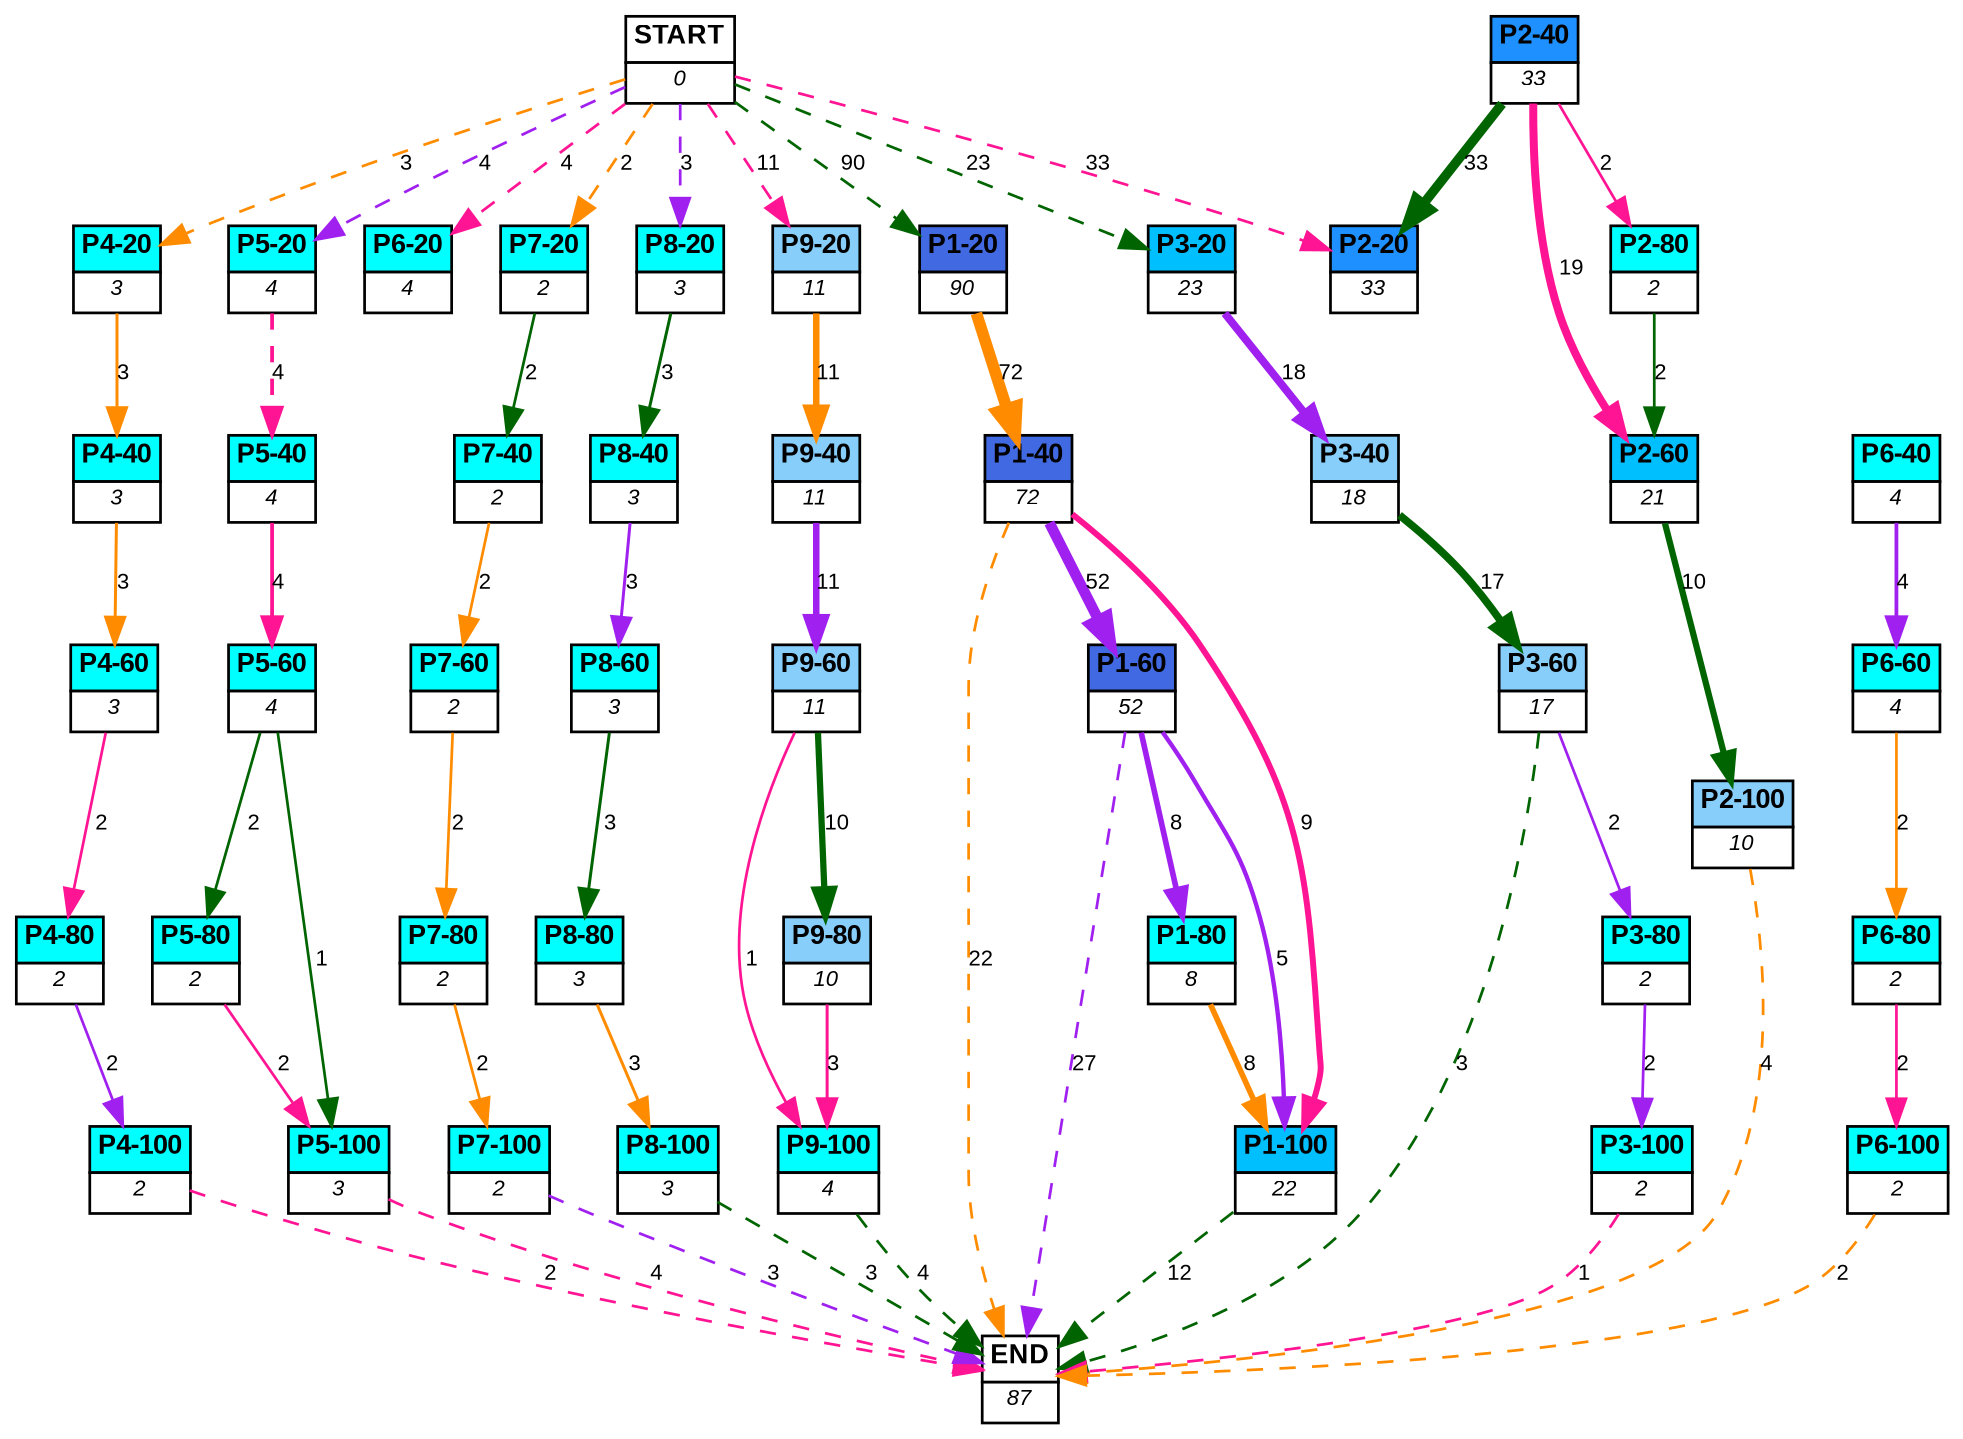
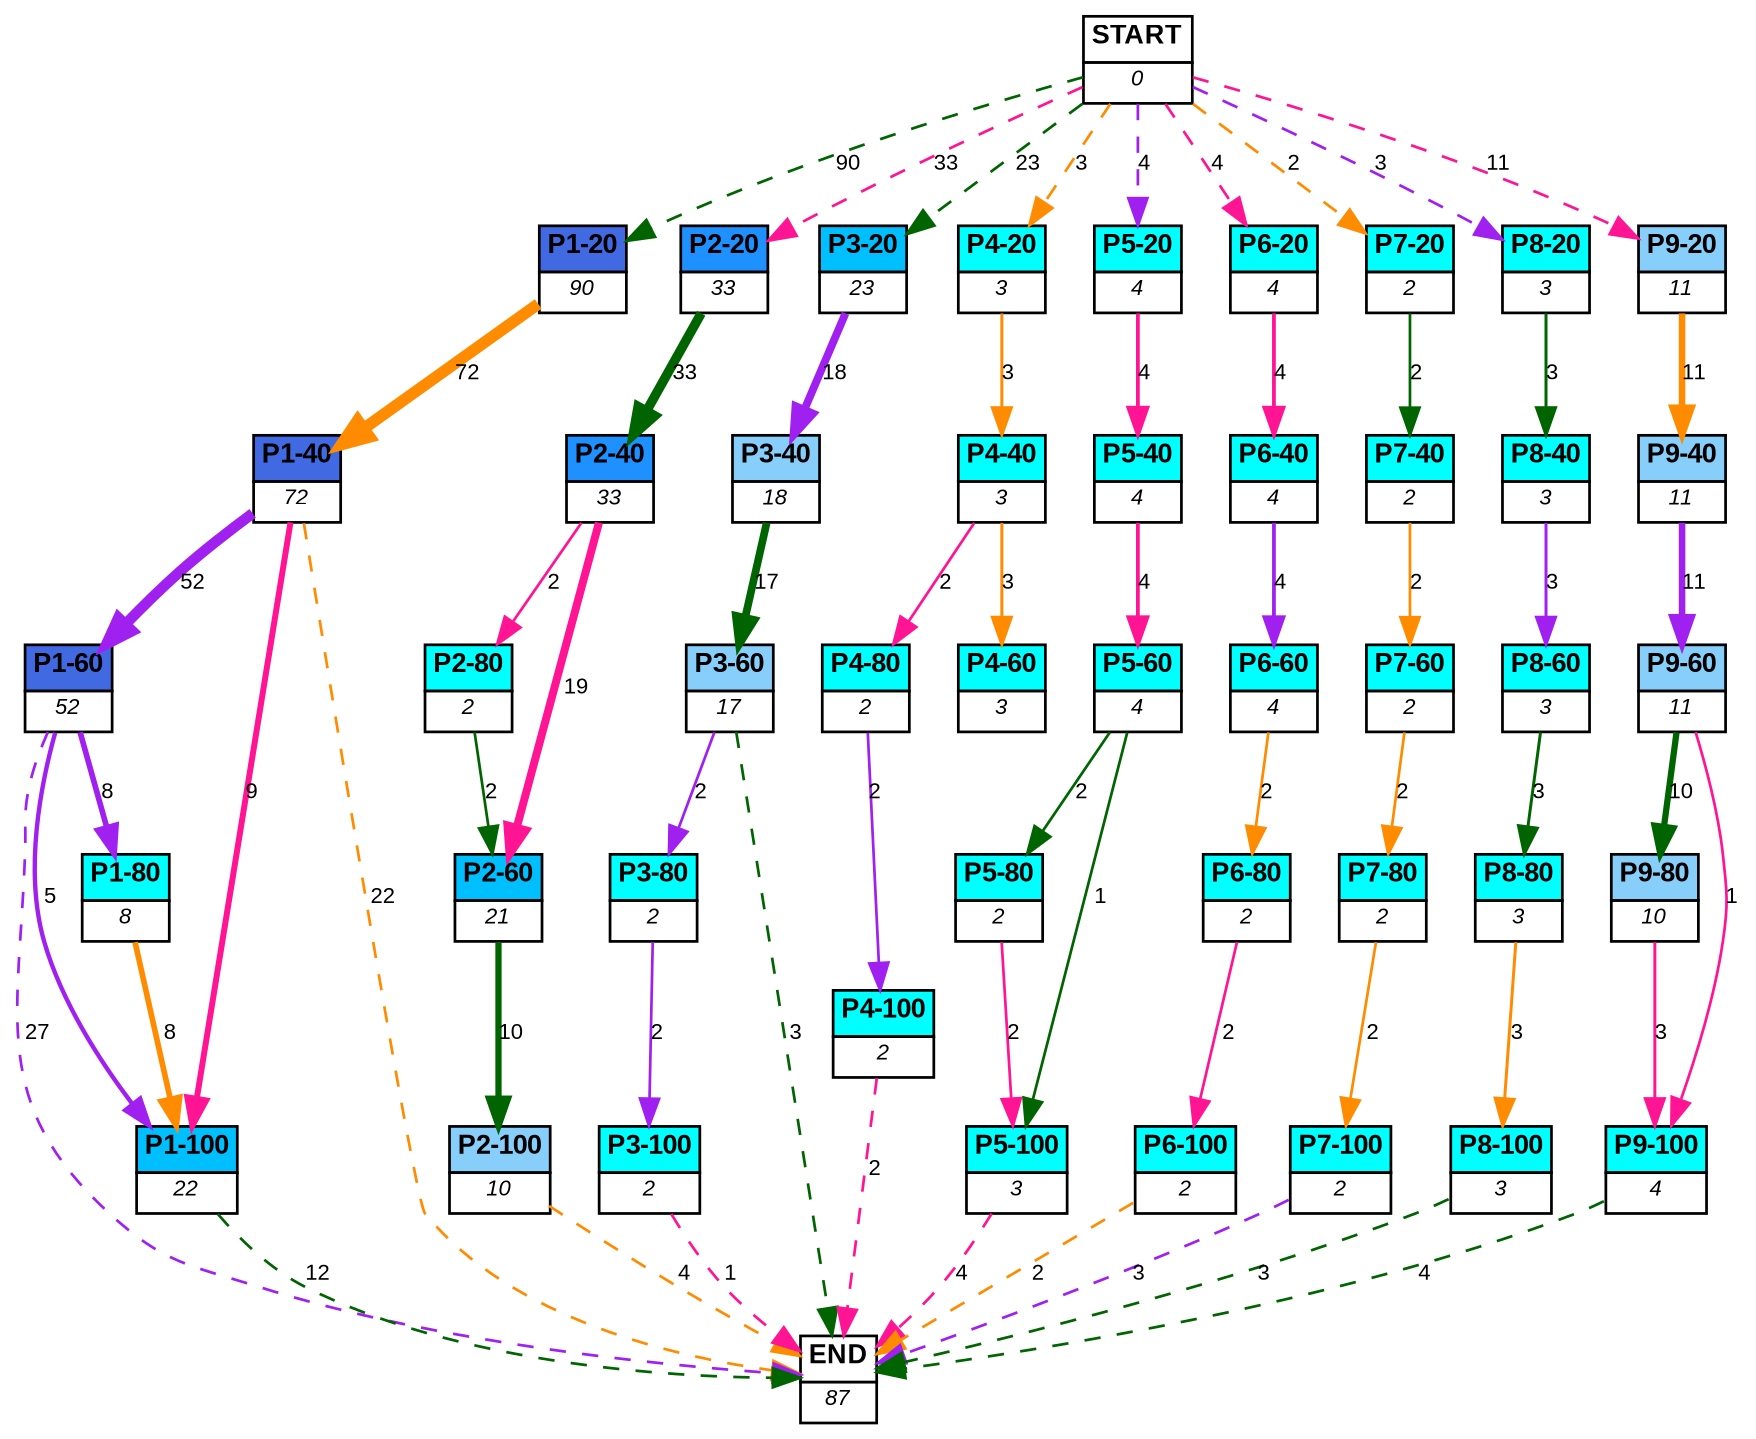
edge "P2-40" -> "P2-20": reversed
edge "P5-20" -> "P5-40": style dashed -> solid
edge "P6-20" -> "P6-40": added, label "4"
edge "P4-60" -> "P4-80": now "P4-40" -> "P4-80"
